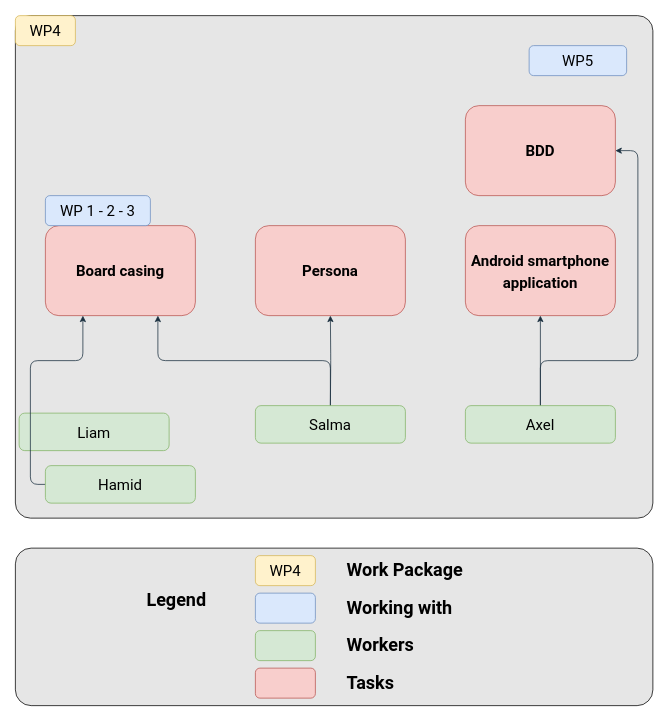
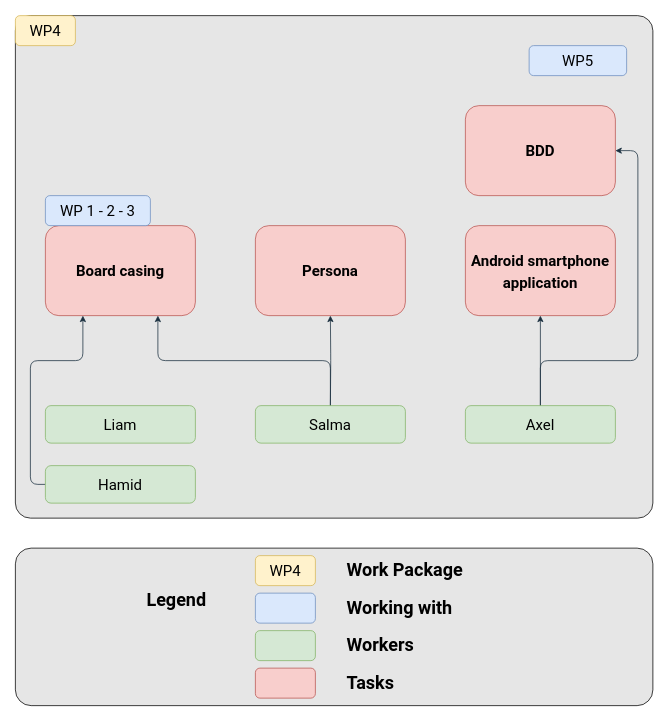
node "Liam": moved (94, 432) -> (120, 424)
